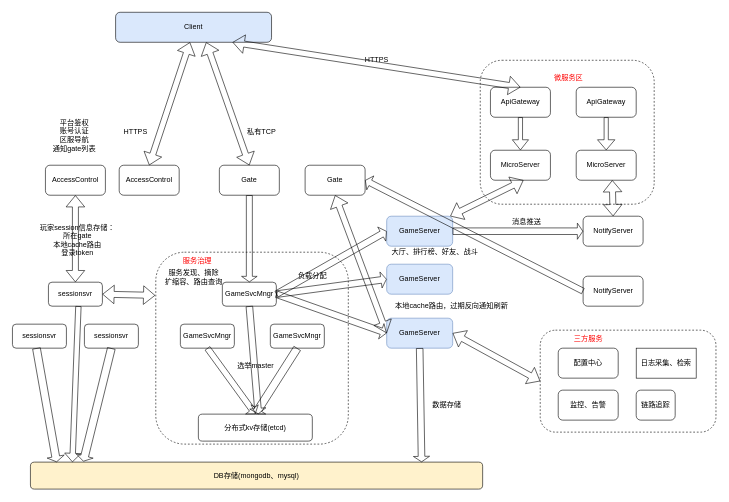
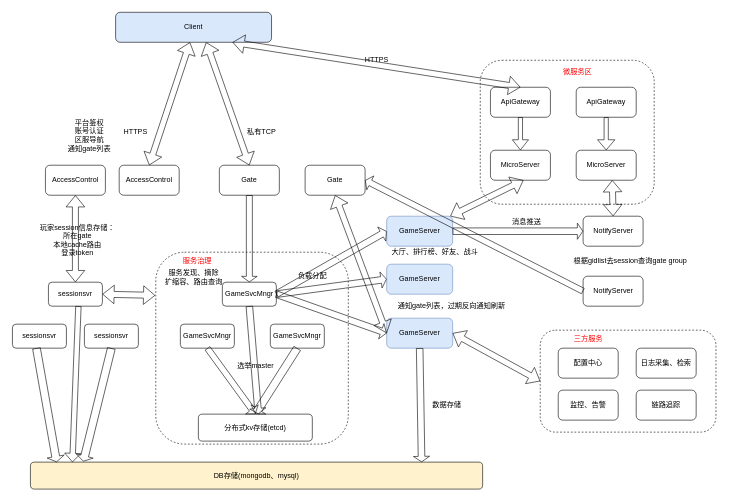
node "微服务区": moved (569, 78) -> (578, 72)
node "平台鉴权 账号认证 区服导航 通知gate列表": moved (74, 135) -> (89, 135)
node "根据gidlist去session查询gate group": added
node "本地cache路由，过期反向通知刷新": label "本地cache路由，过期反向通知刷新" -> "通知gate列表，过期反向通知刷新"
node "日志采集、检索": shape rectangle -> rounded rectangle
node "链路追踪": size 39x30 -> 60x30
